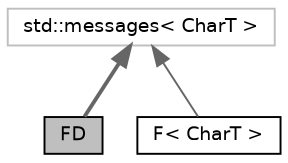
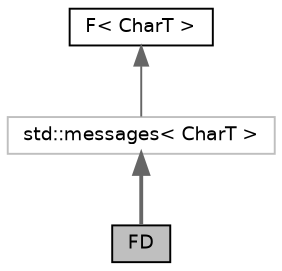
edge "F< CharT >" -> "std::messages< CharT >": reversed
